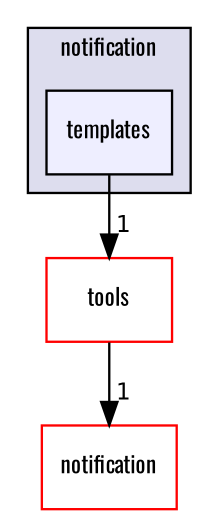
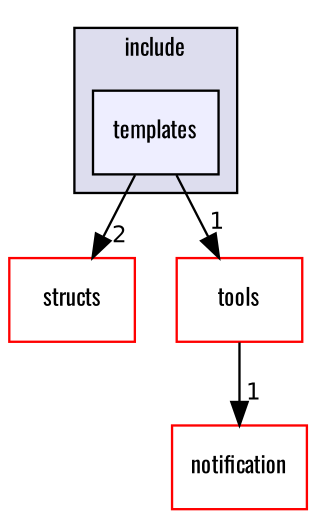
cluster "notification": label "notification" -> "include"
node "structs": added
